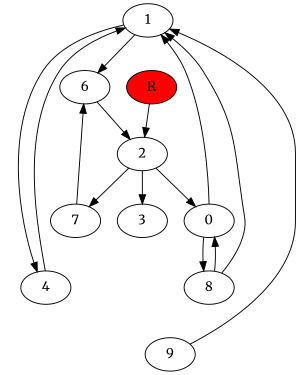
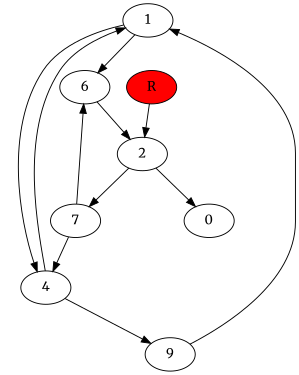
edge "0" -> "1": removed
node "3": removed
edge "7" -> "4": added
node "8": removed
edge "4" -> "9": added
